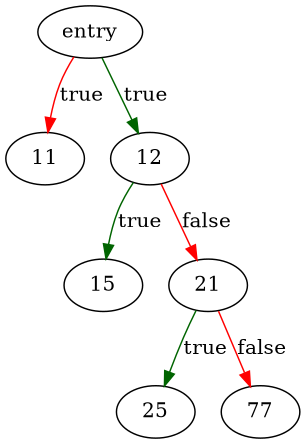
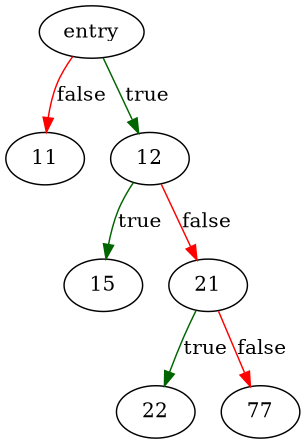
edge "entry" -> "11": label "true" -> "false"
node "25": label "25" -> "22"
